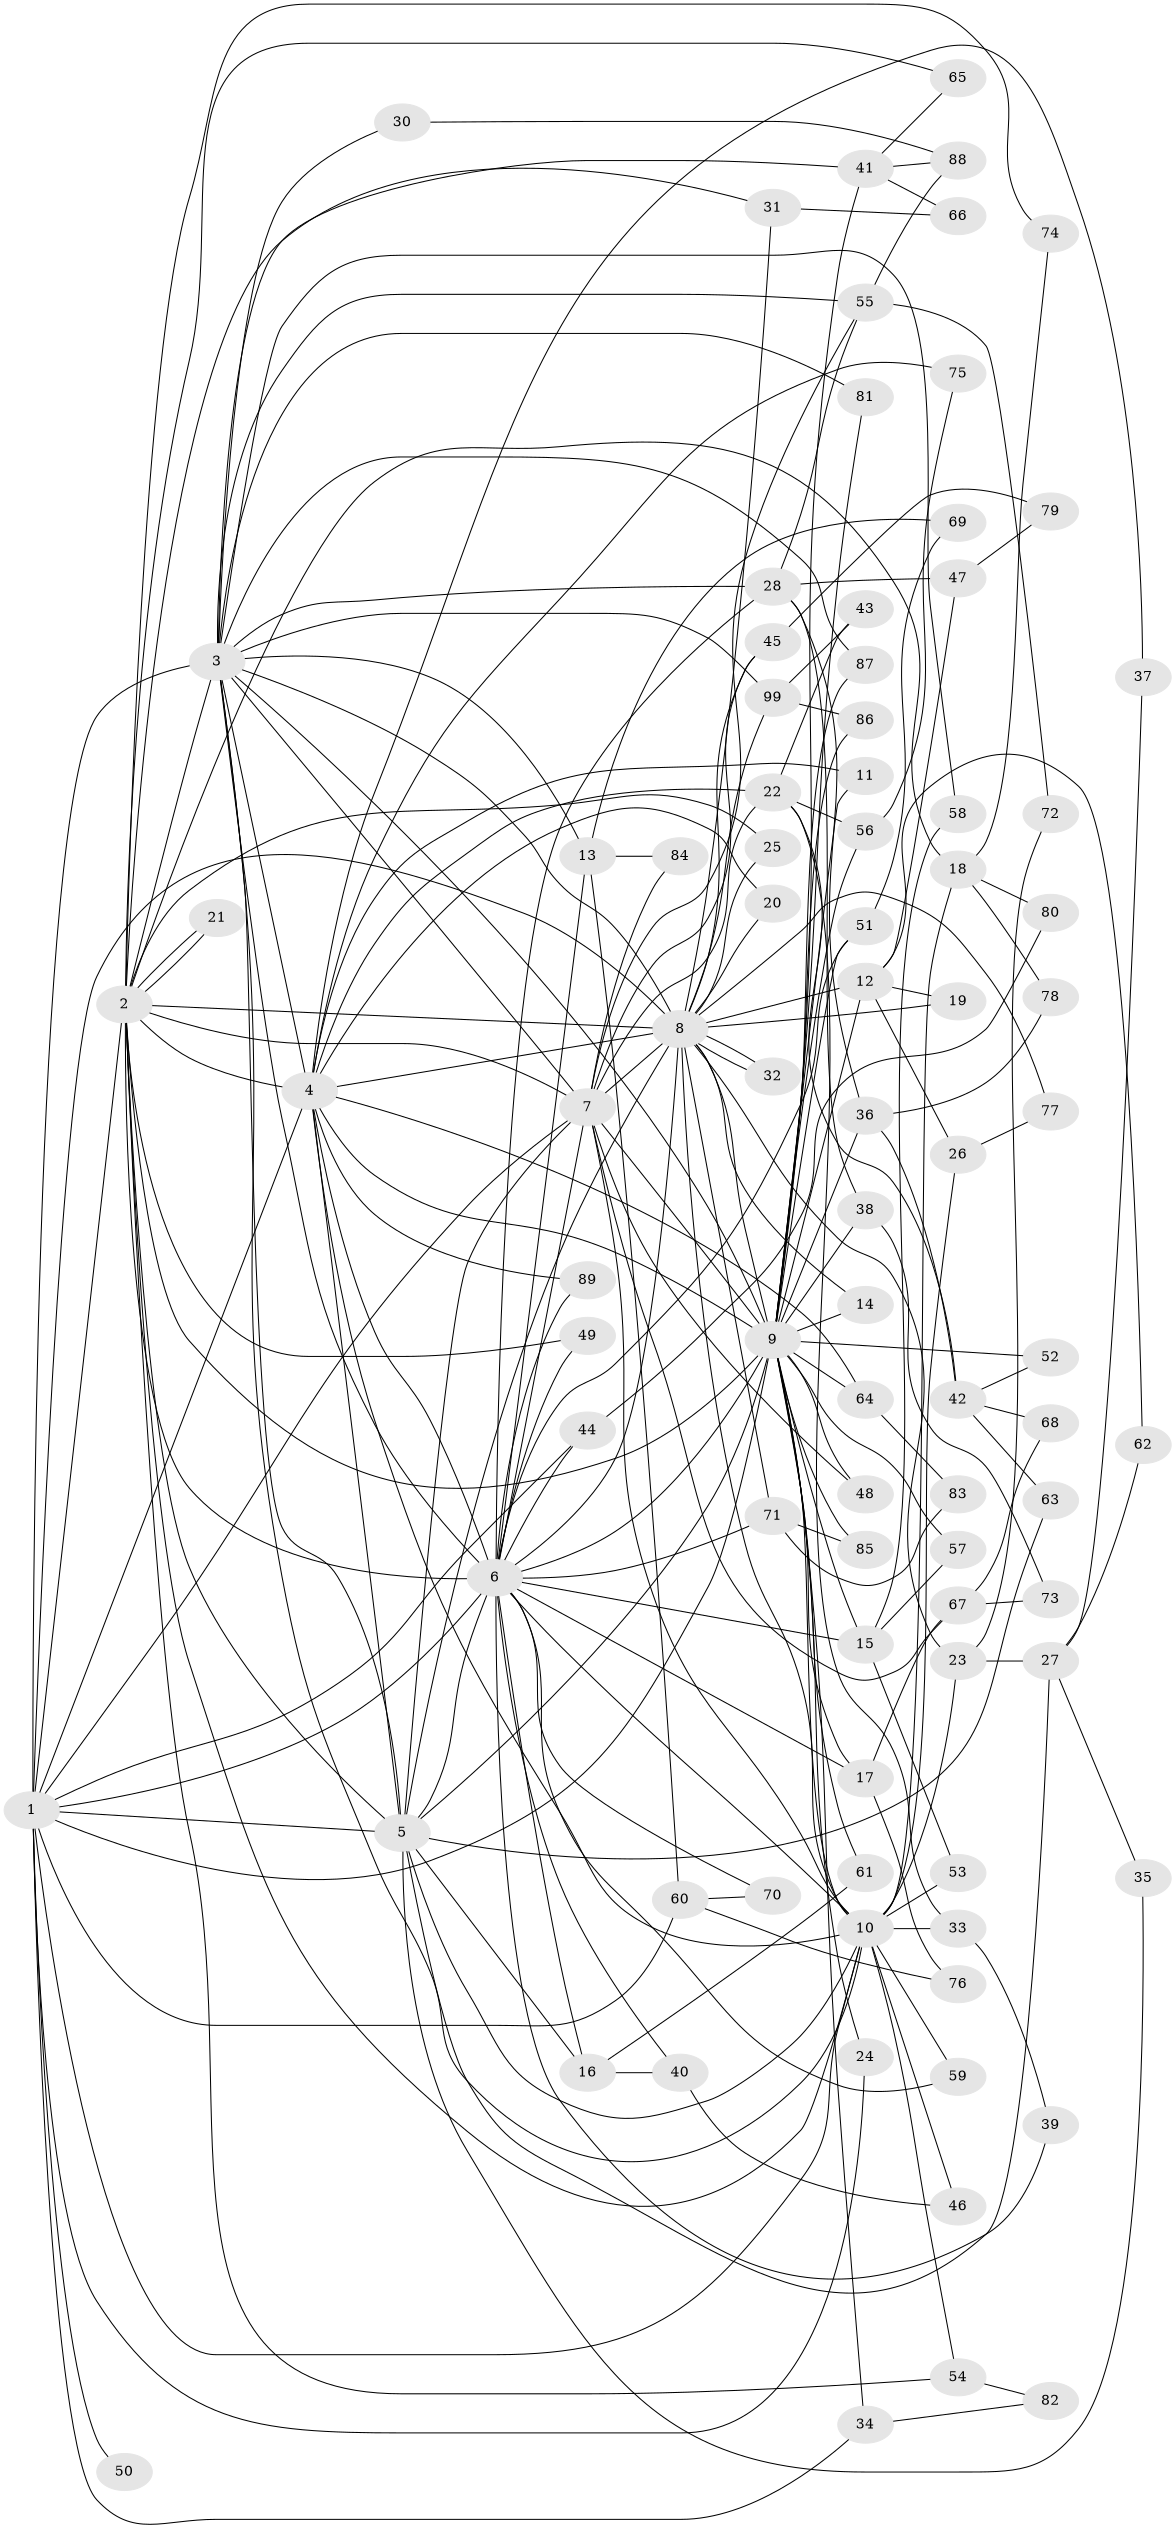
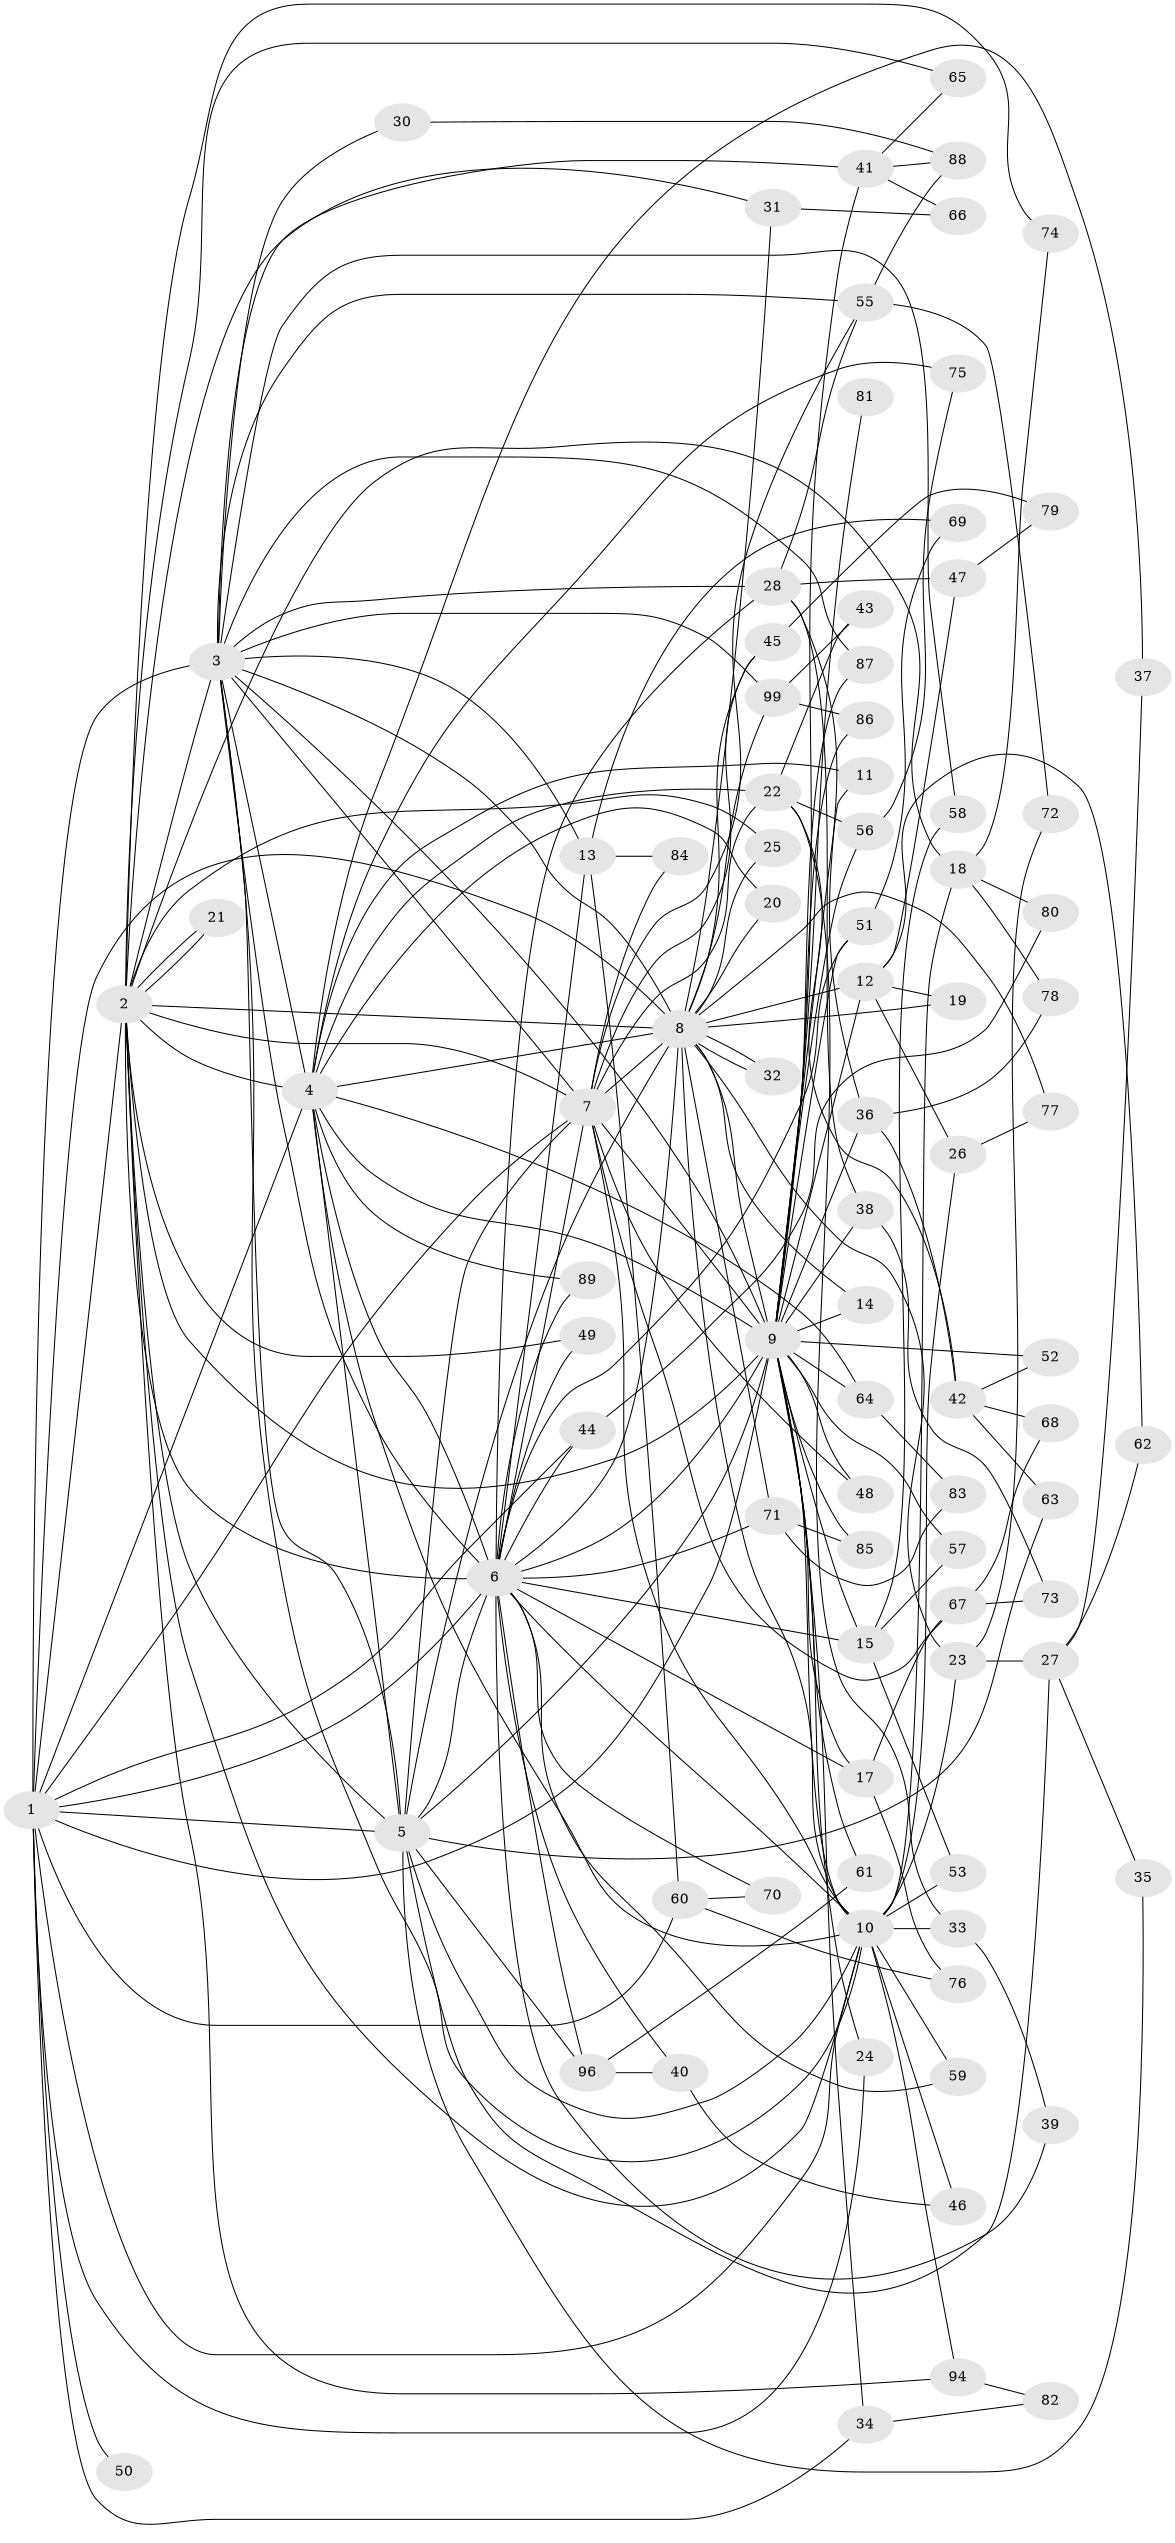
edge "81" -- "3": removed
node "16": label "16" -> "96"
node "54": label "54" -> "94"
